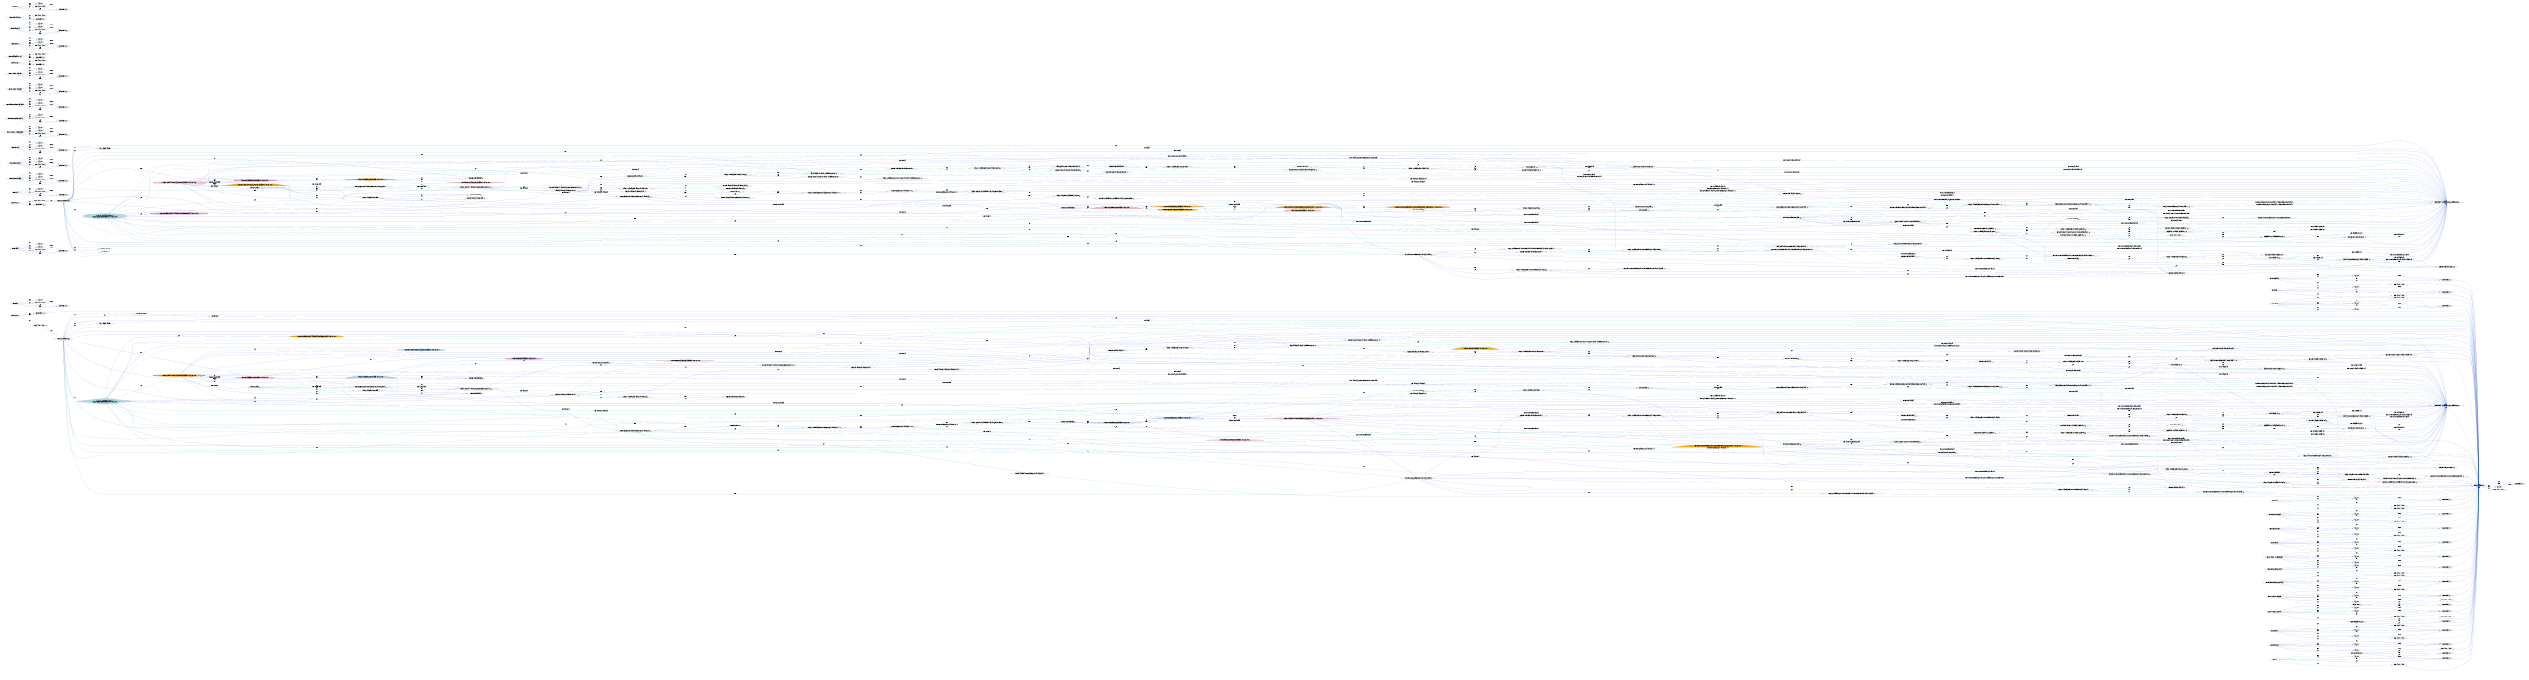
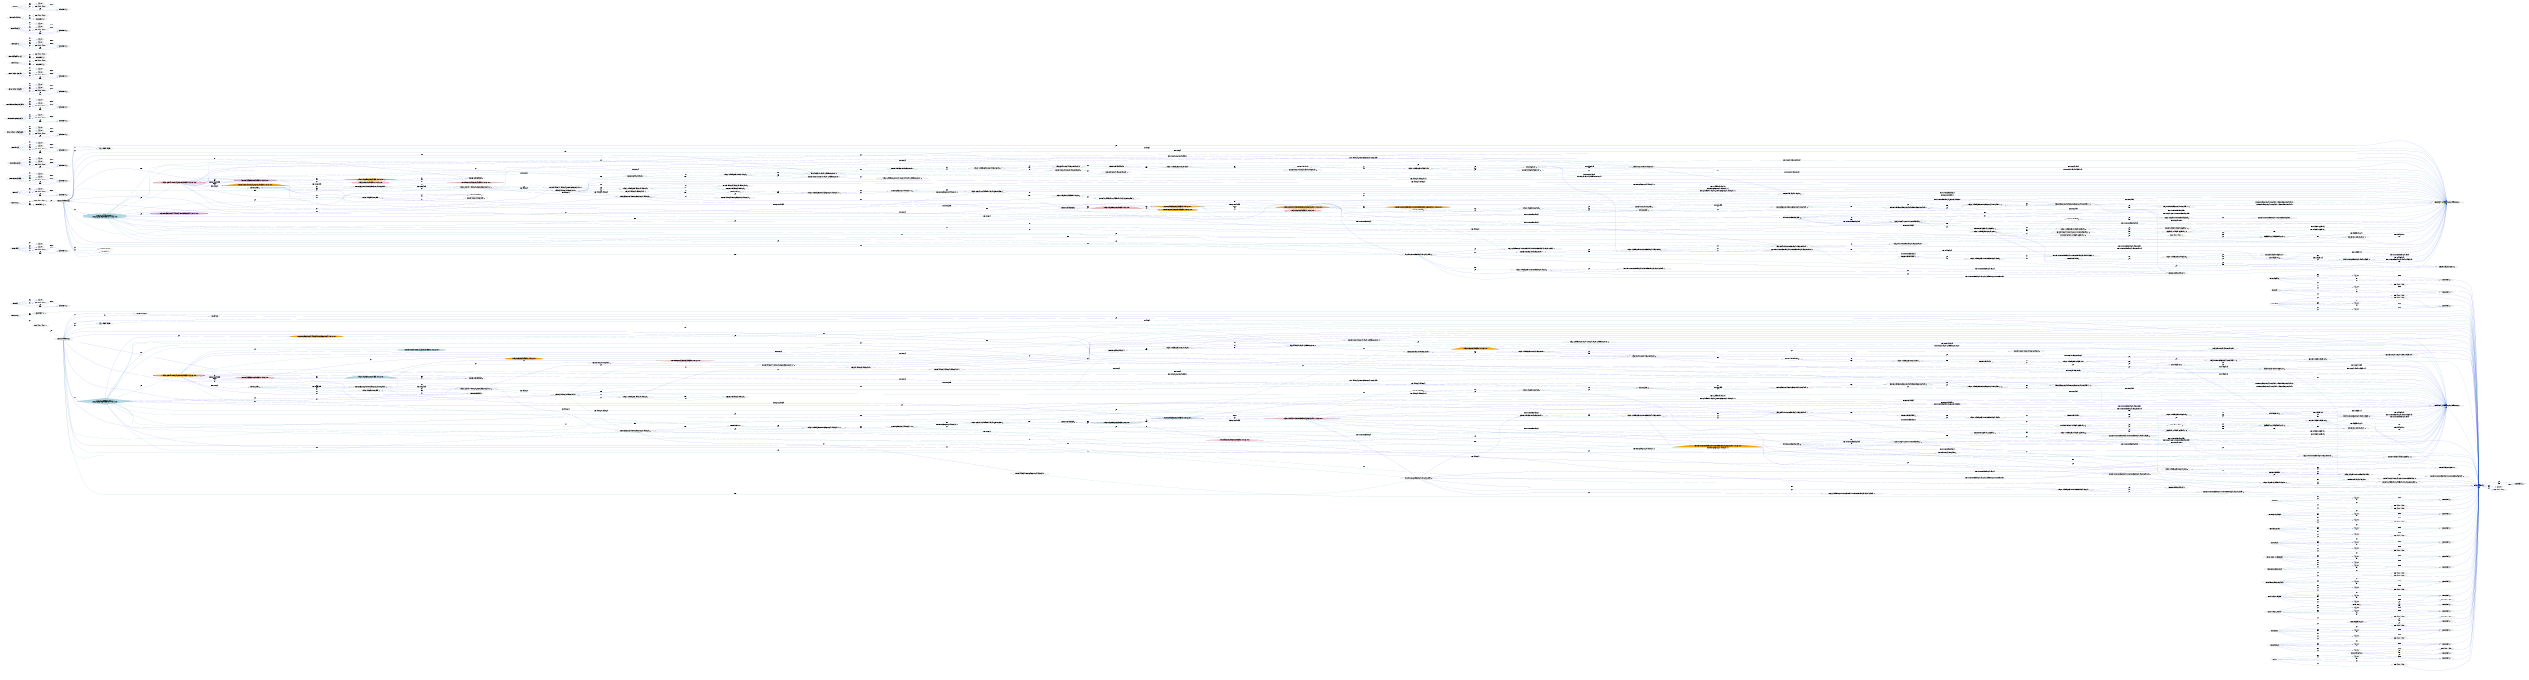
node "<(LITERAL,this,GraphicsLayer::create(this))<SUB>16</SUB>>": added
node "<(LITERAL,this,GraphicsLayer::create(this))<SUB>15</SUB>>": fillcolor plum -> orange
